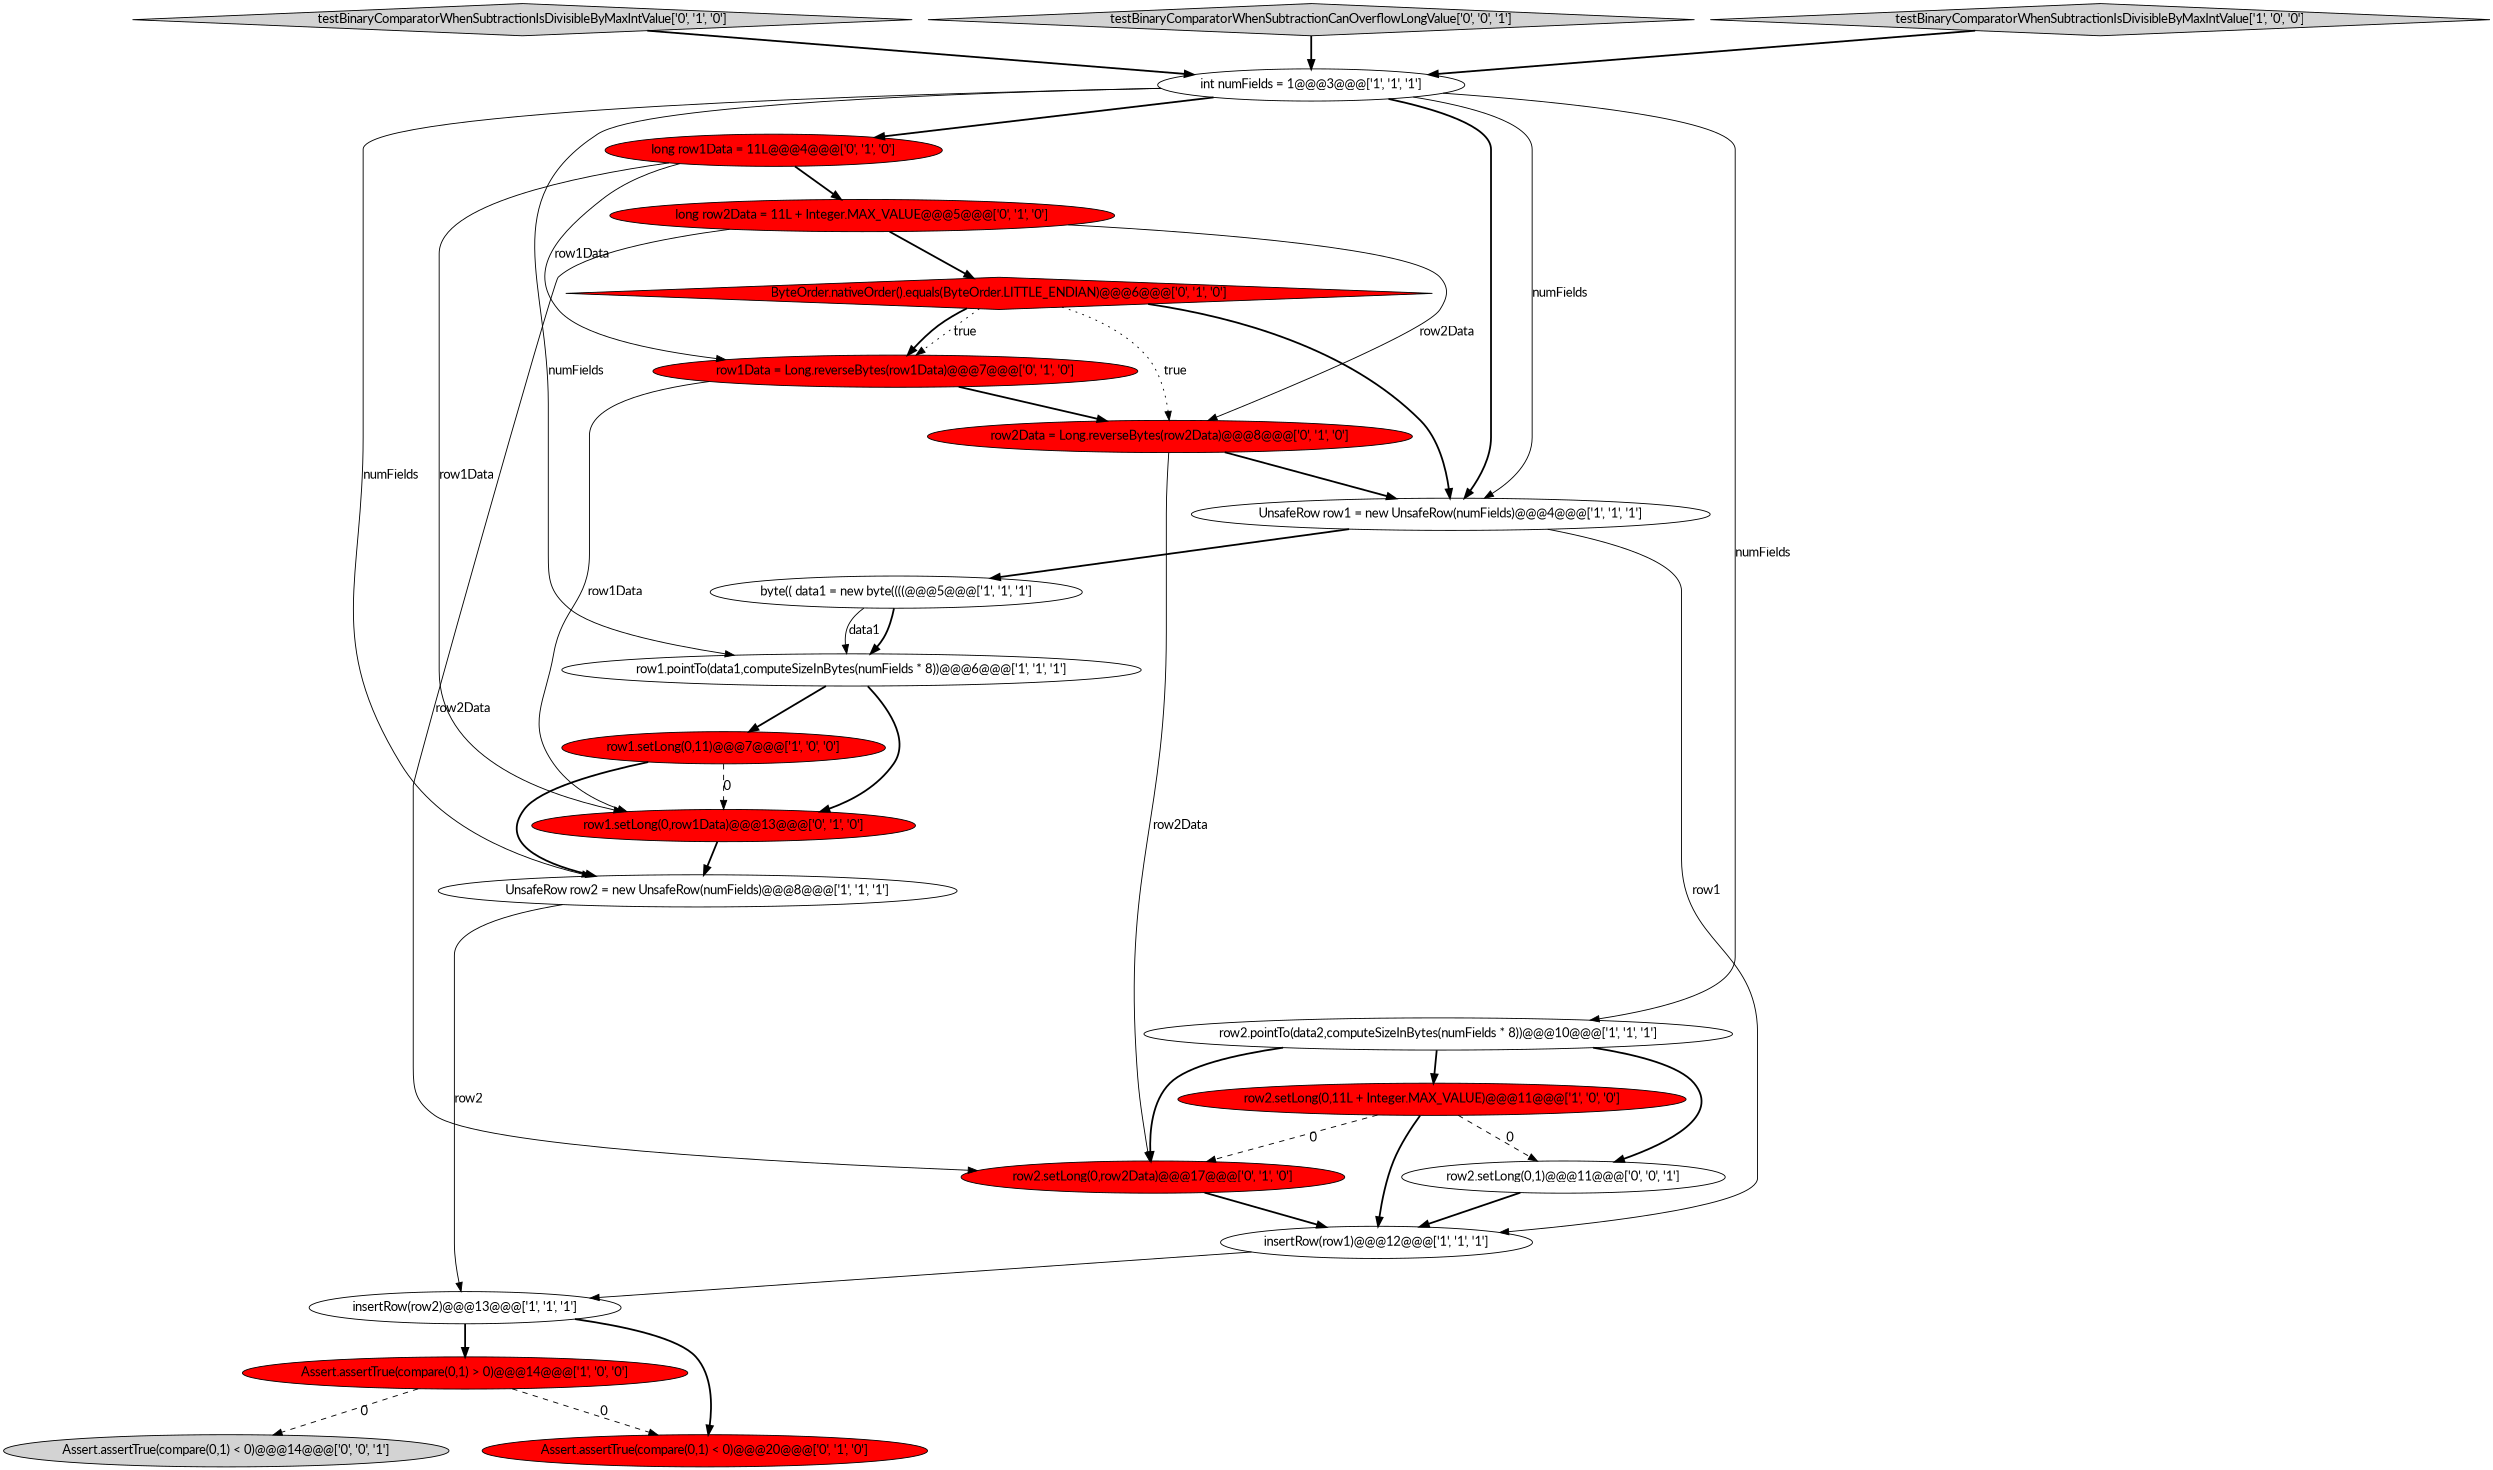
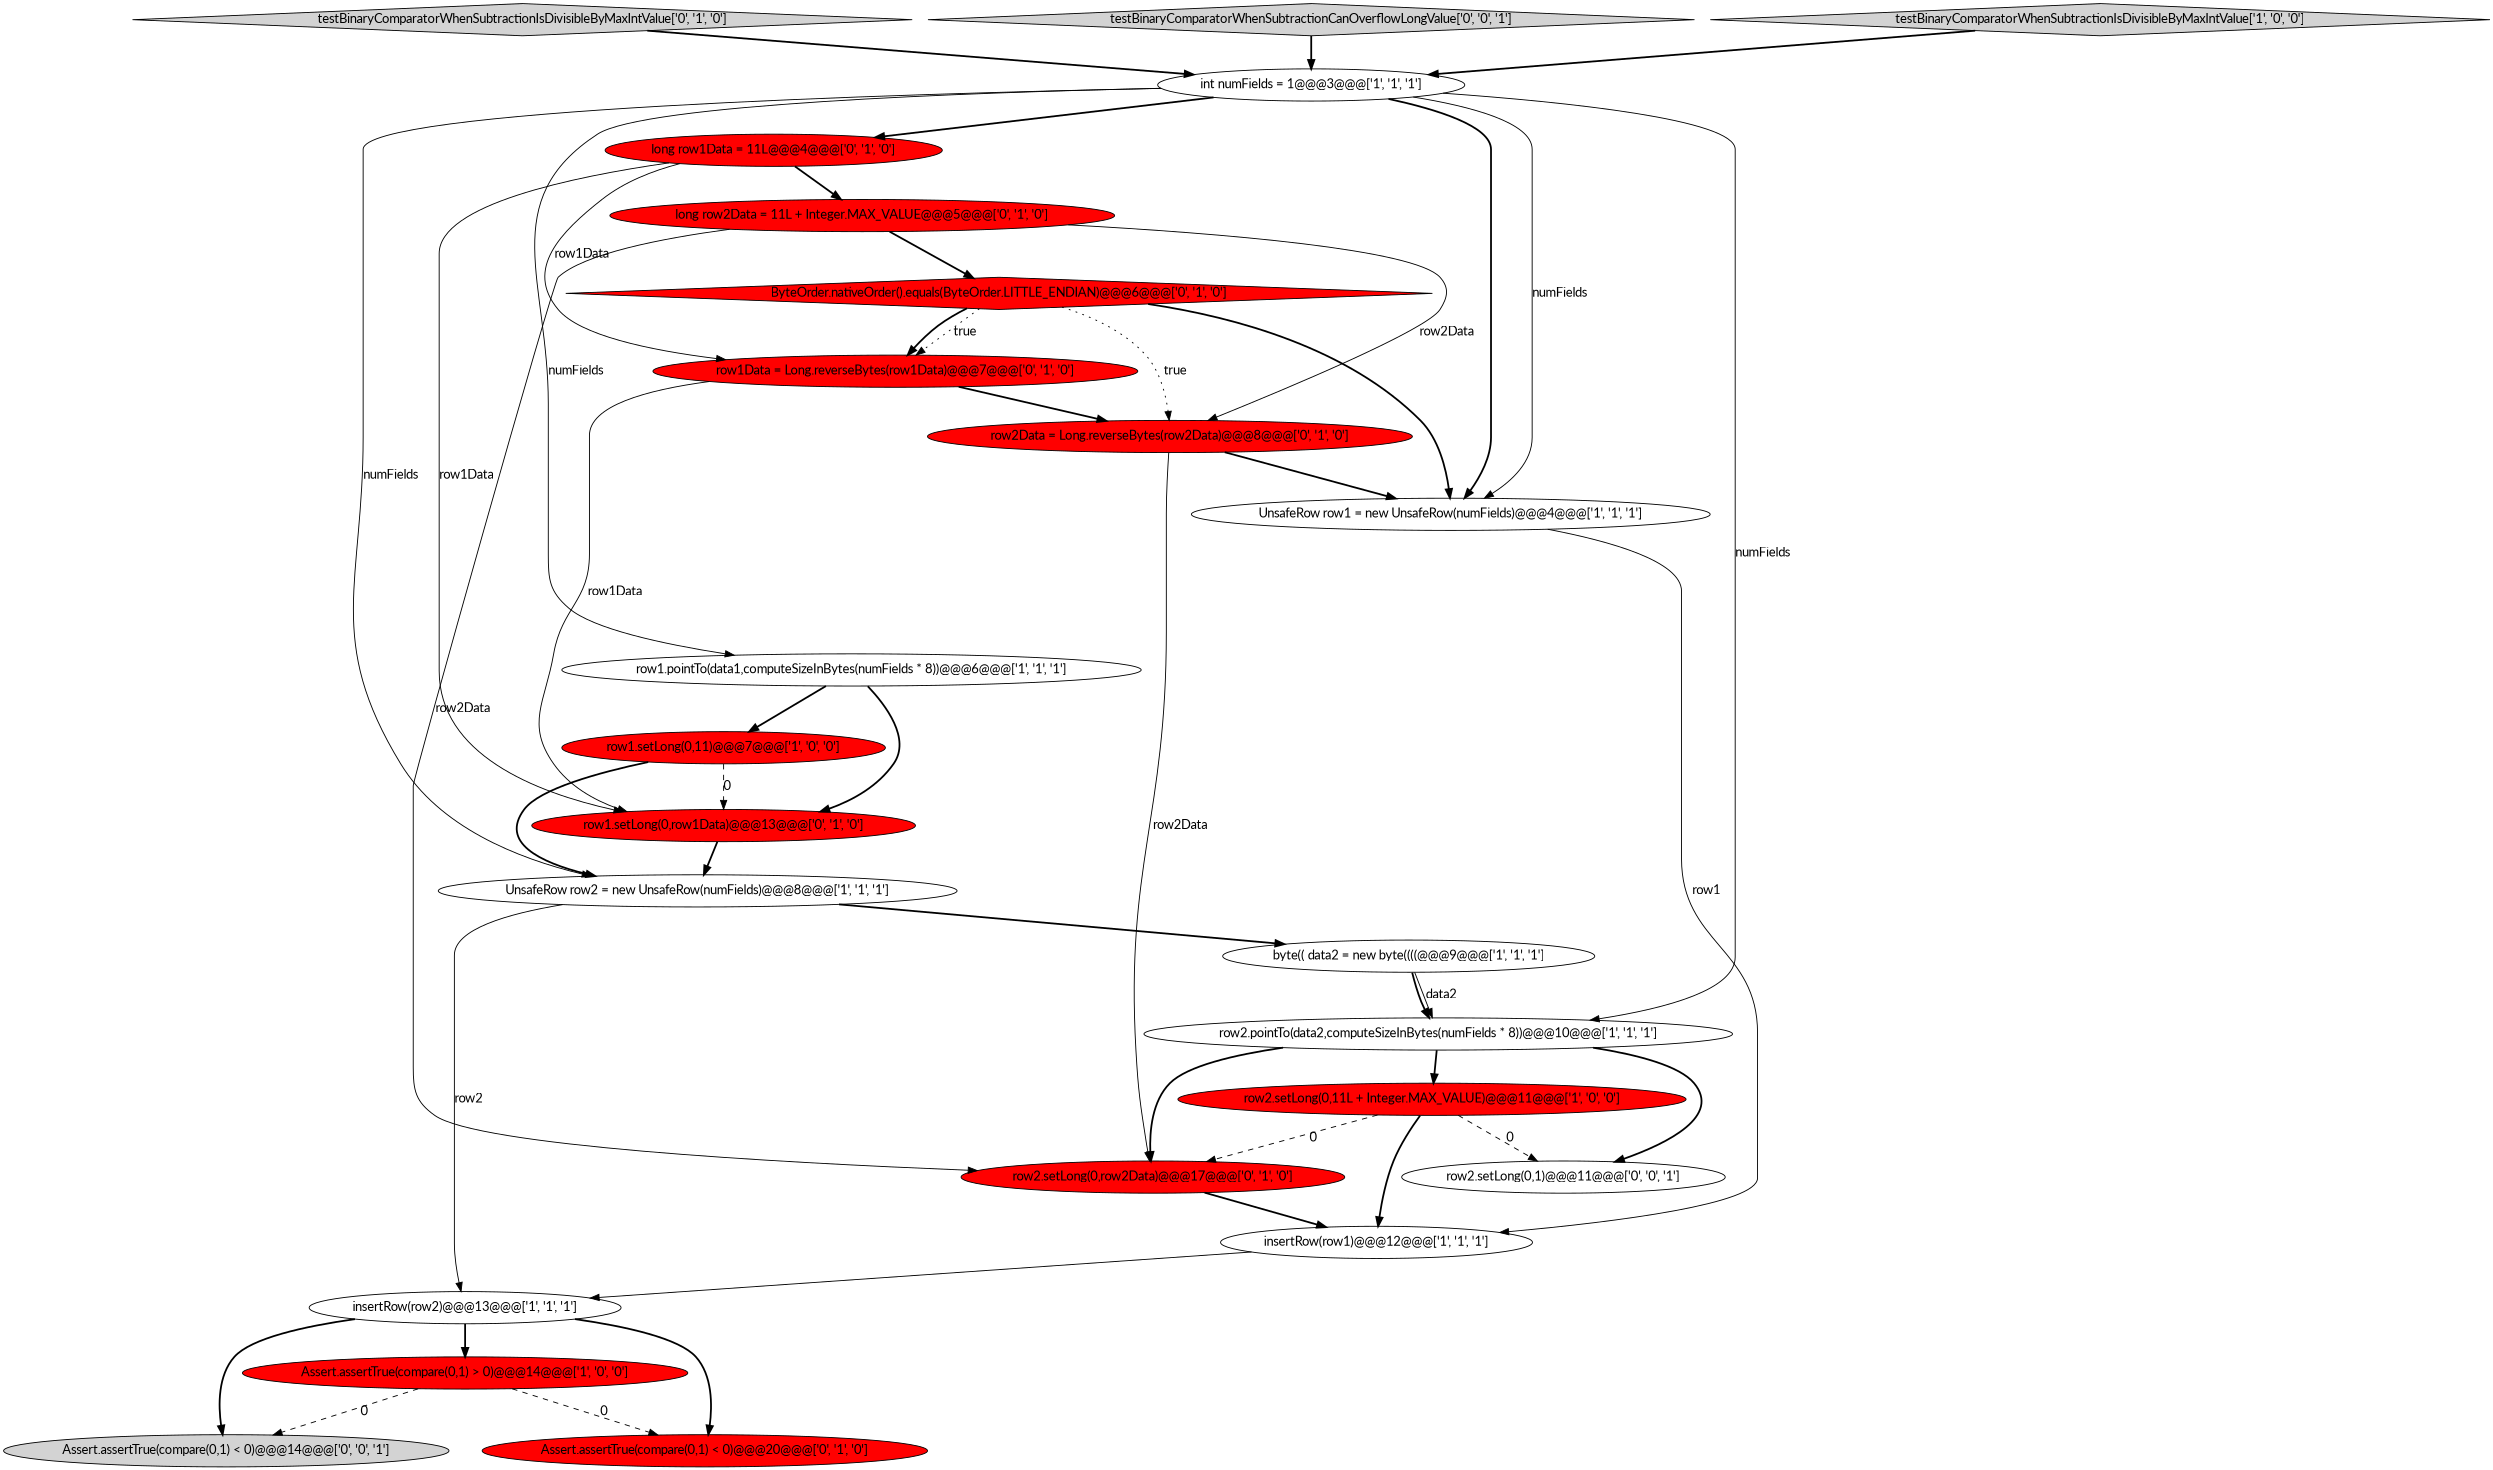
node "byte(( data1 = new byte((((@@@5@@@['1', '1', '1']": removed
node "byte(( data2 = new byte((((@@@9@@@['1', '1', '1']": added
edge "row2.setLong(0,1)@@@11@@@['0', '0', '1']" -> "insertRow(row1)@@@12@@@['1', '1', '1']": removed
edge "insertRow(row2)@@@13@@@['1', '1', '1']" -> "Assert.assertTrue(compare(0,1) < 0)@@@14@@@['0', '0', '1']": added
